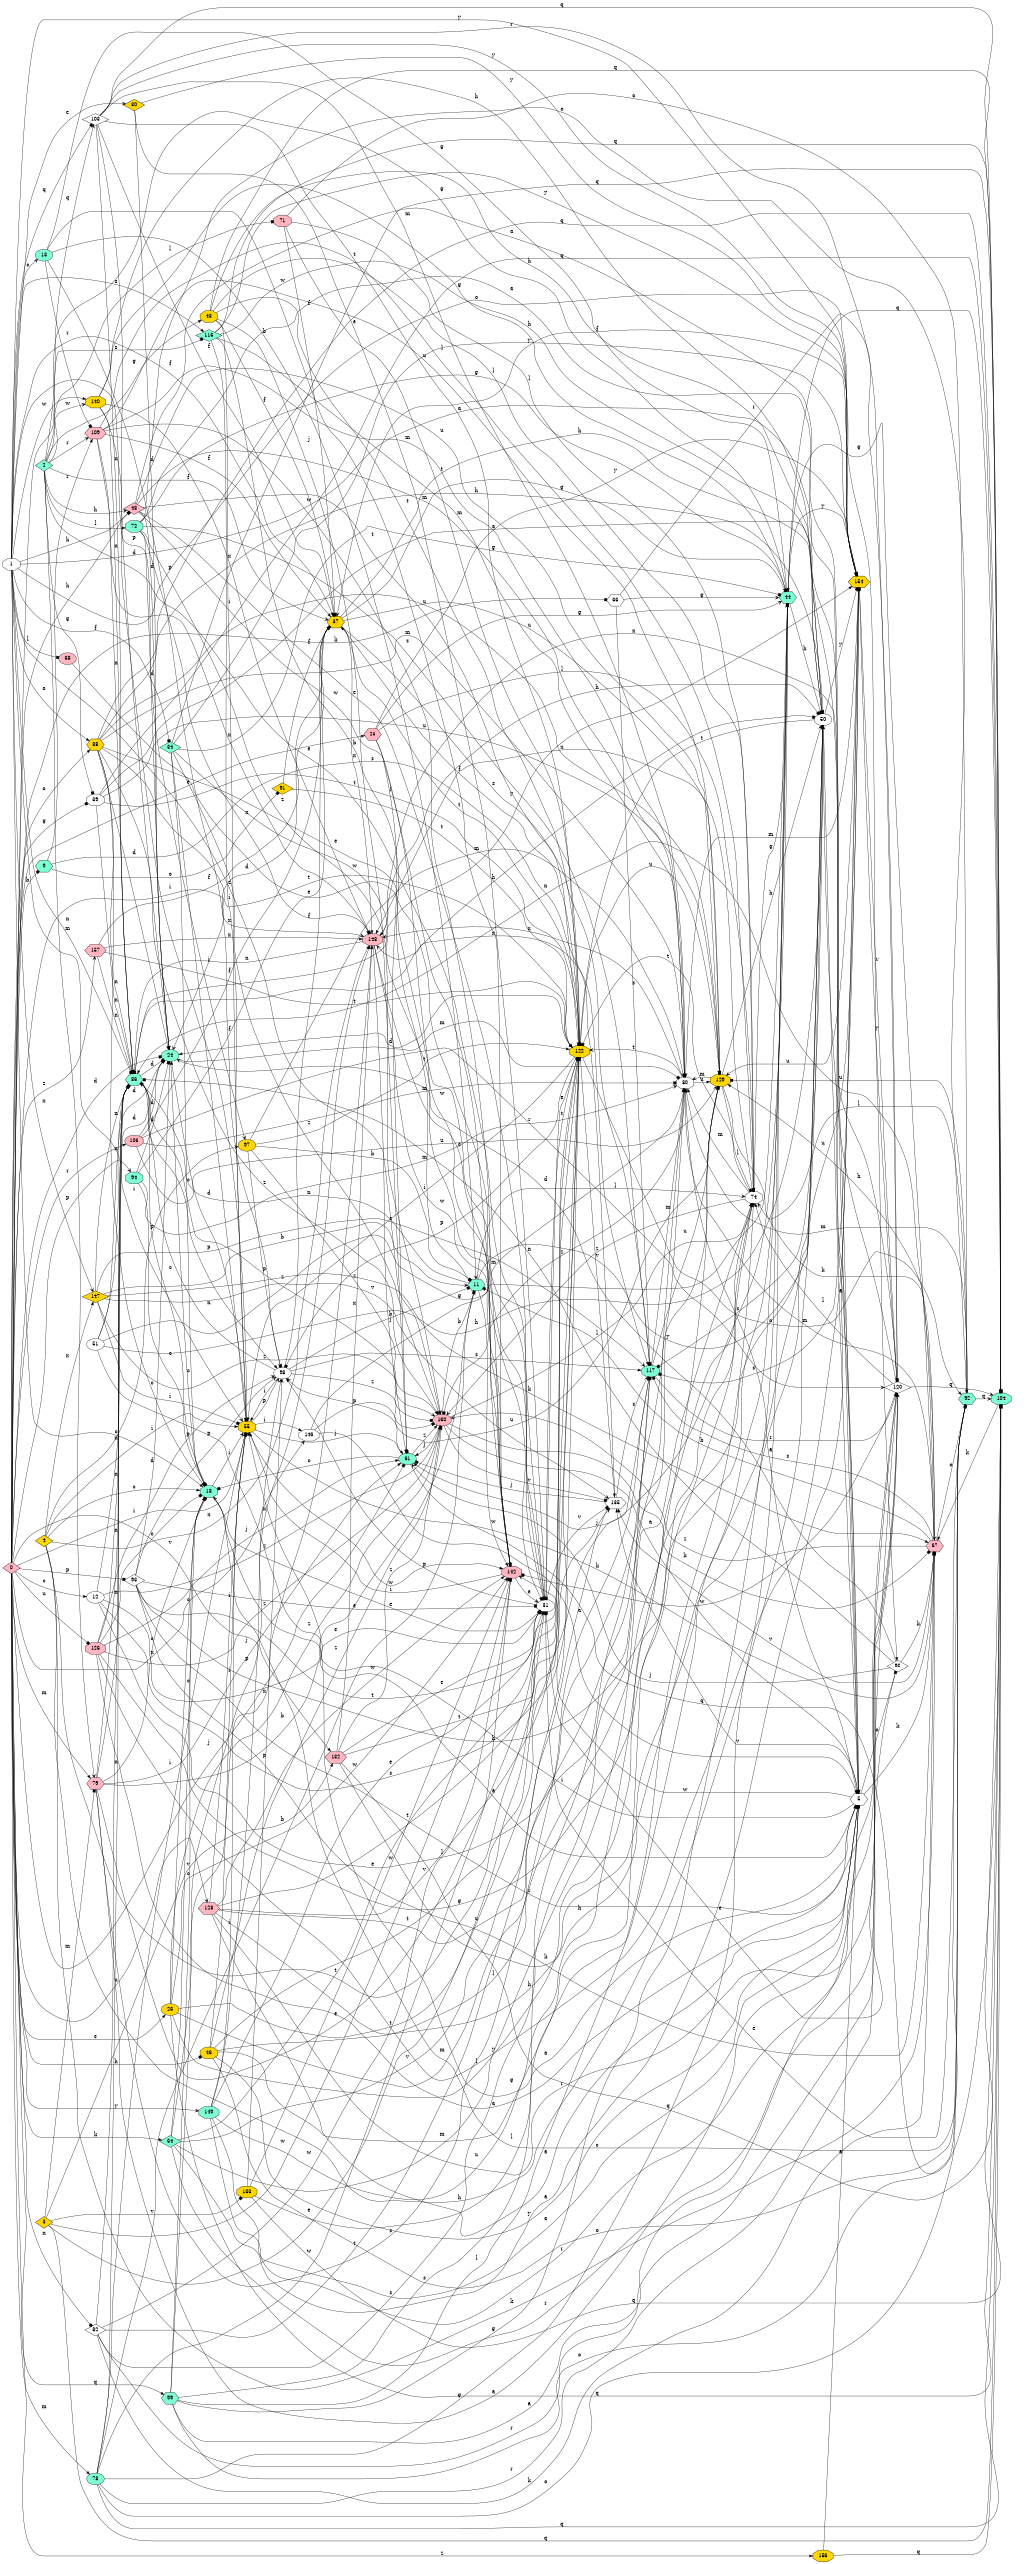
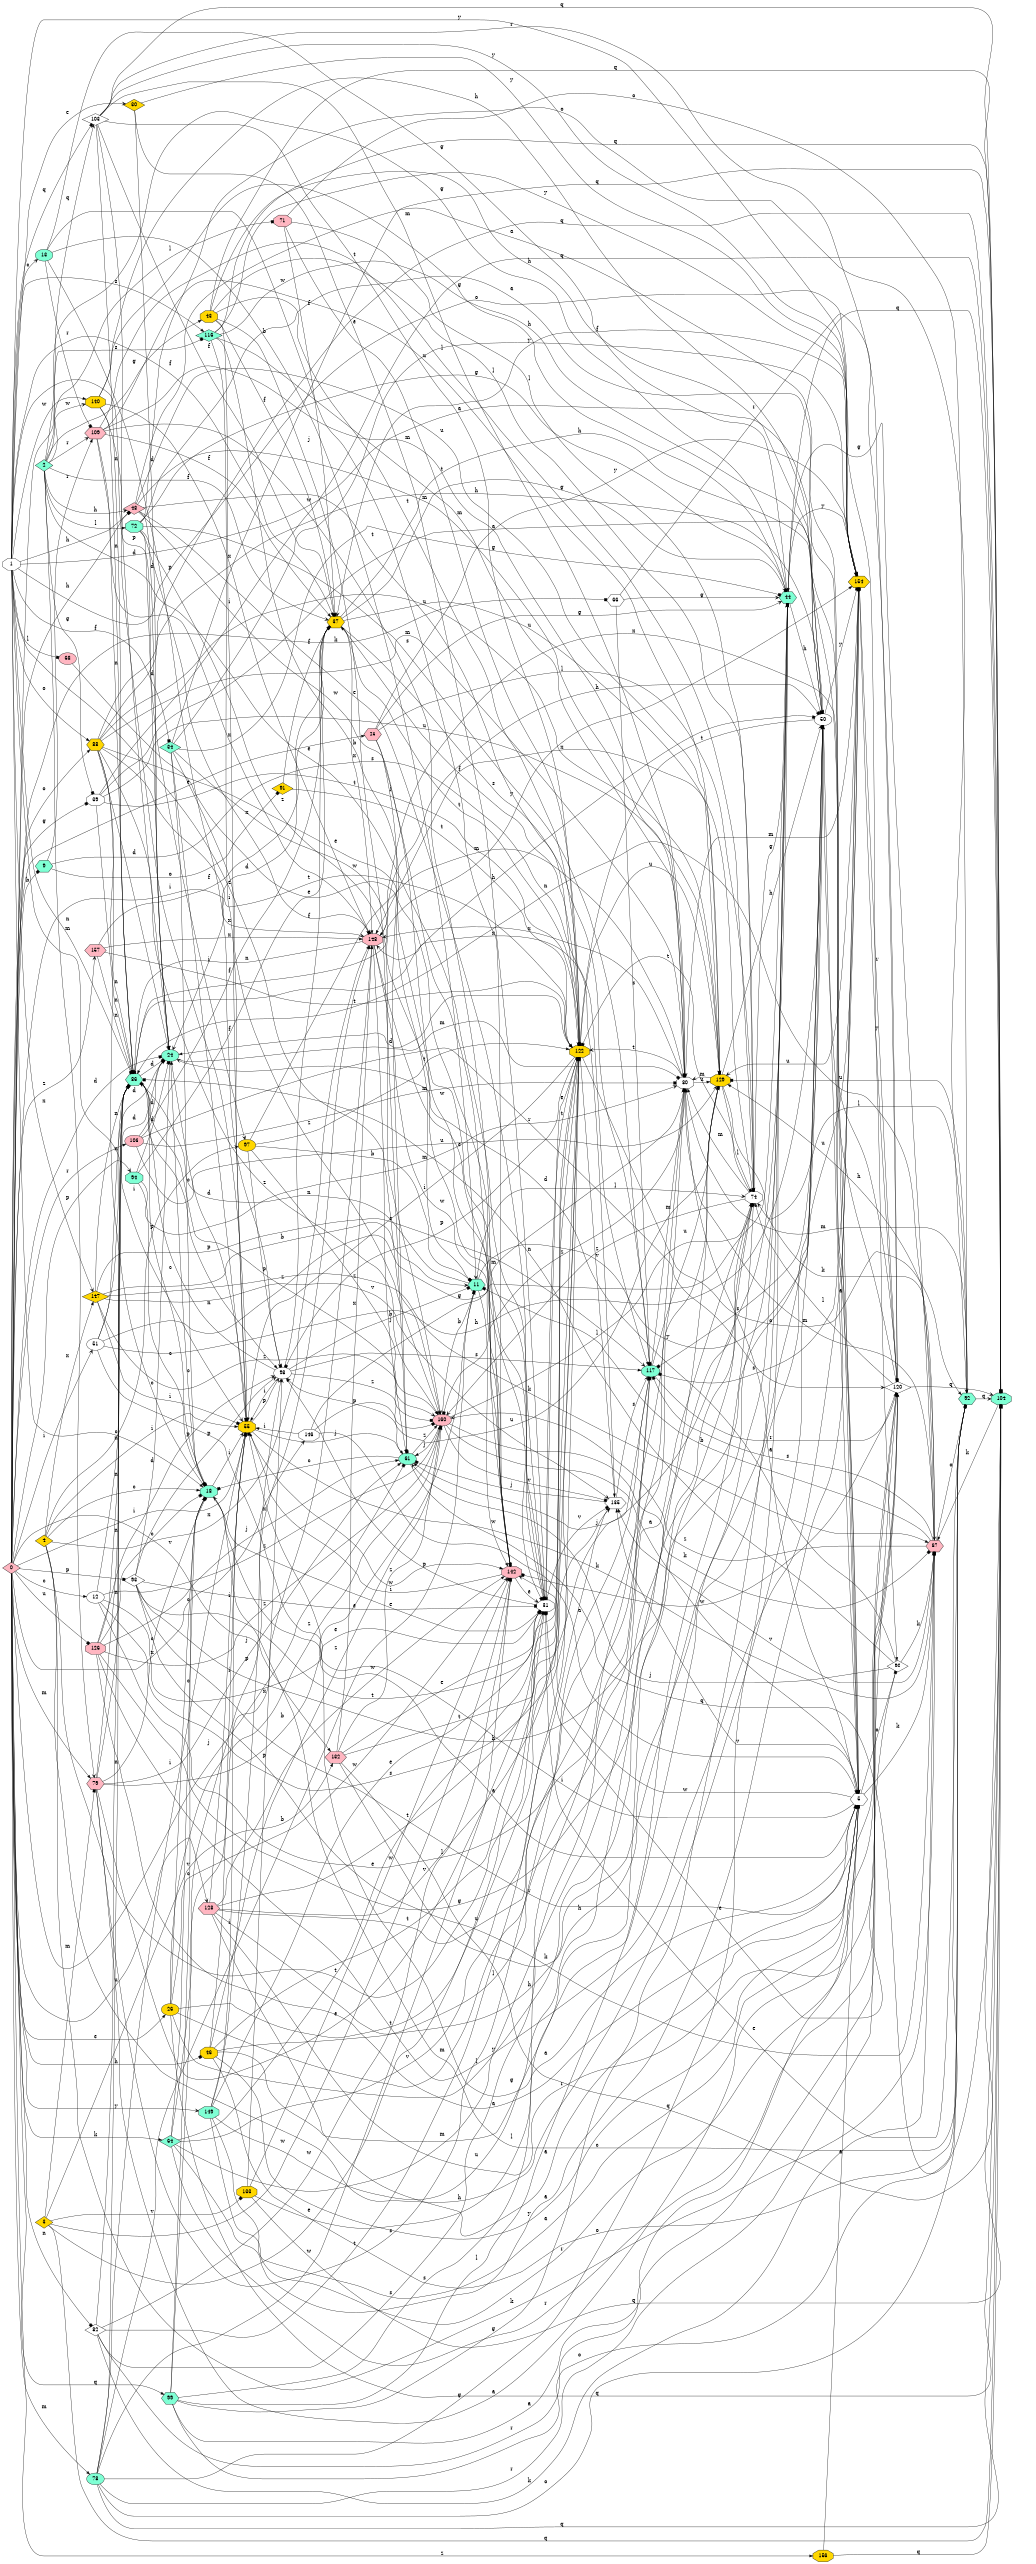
edge "55" -> "146": reversed
edge "0" -> "51": added, label "i"
